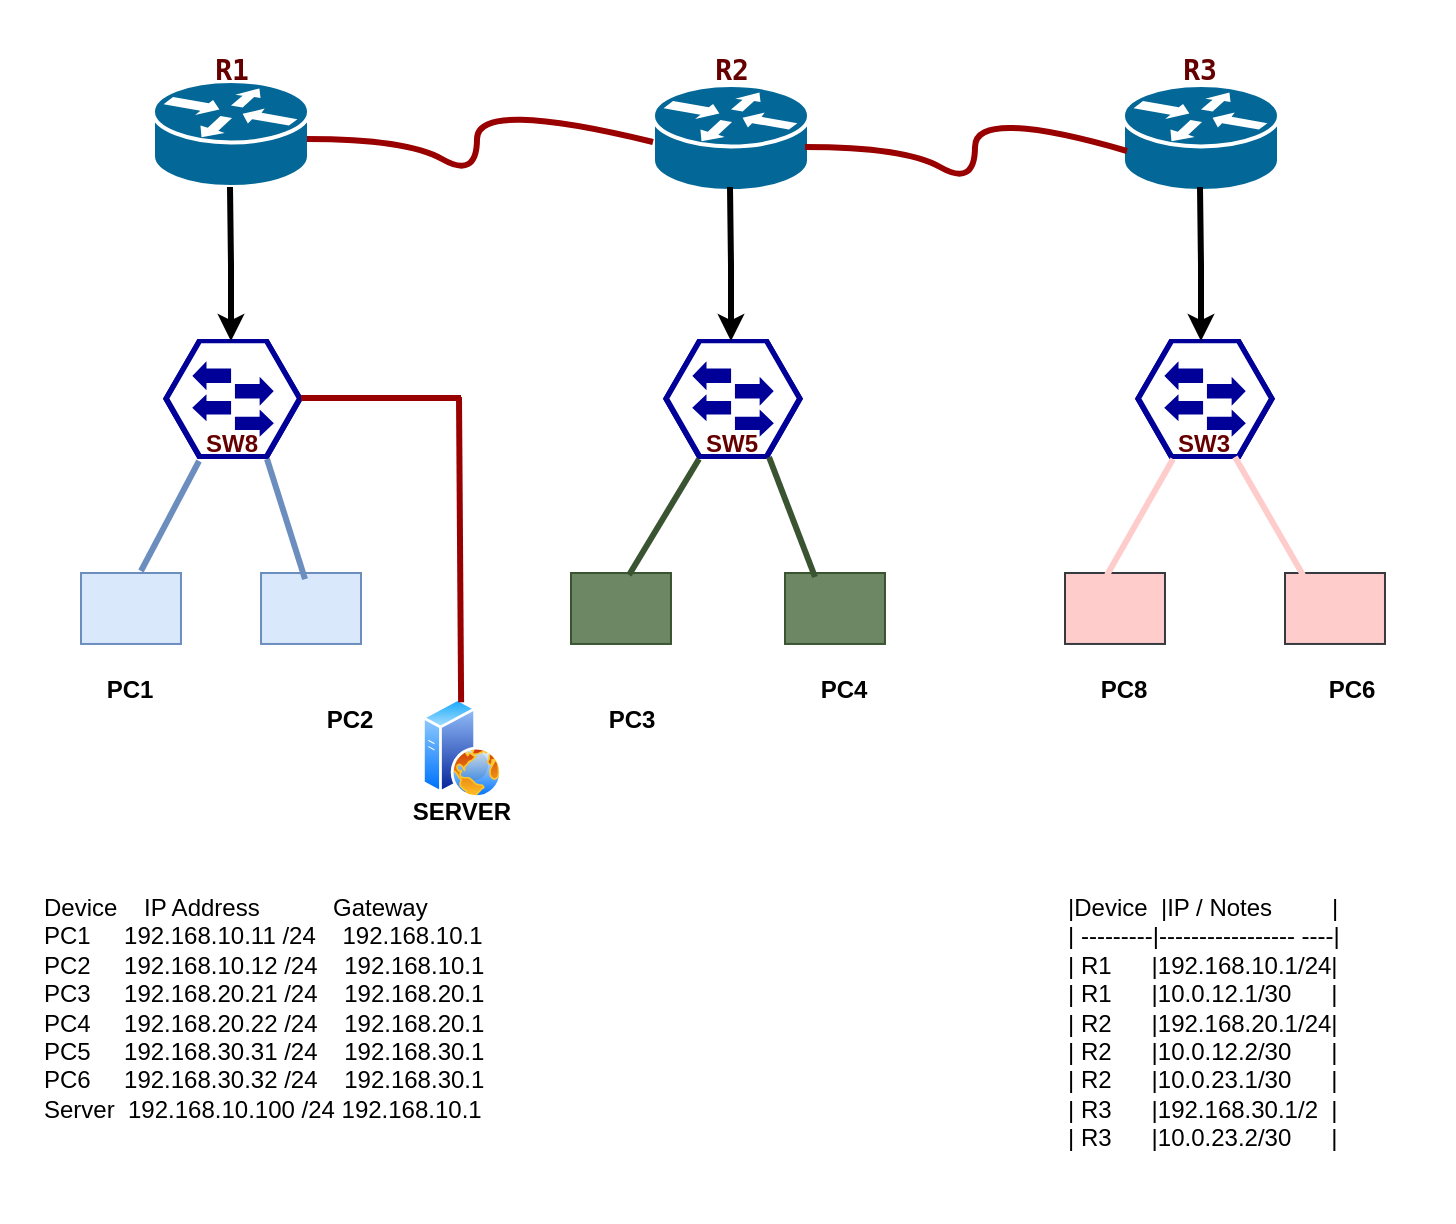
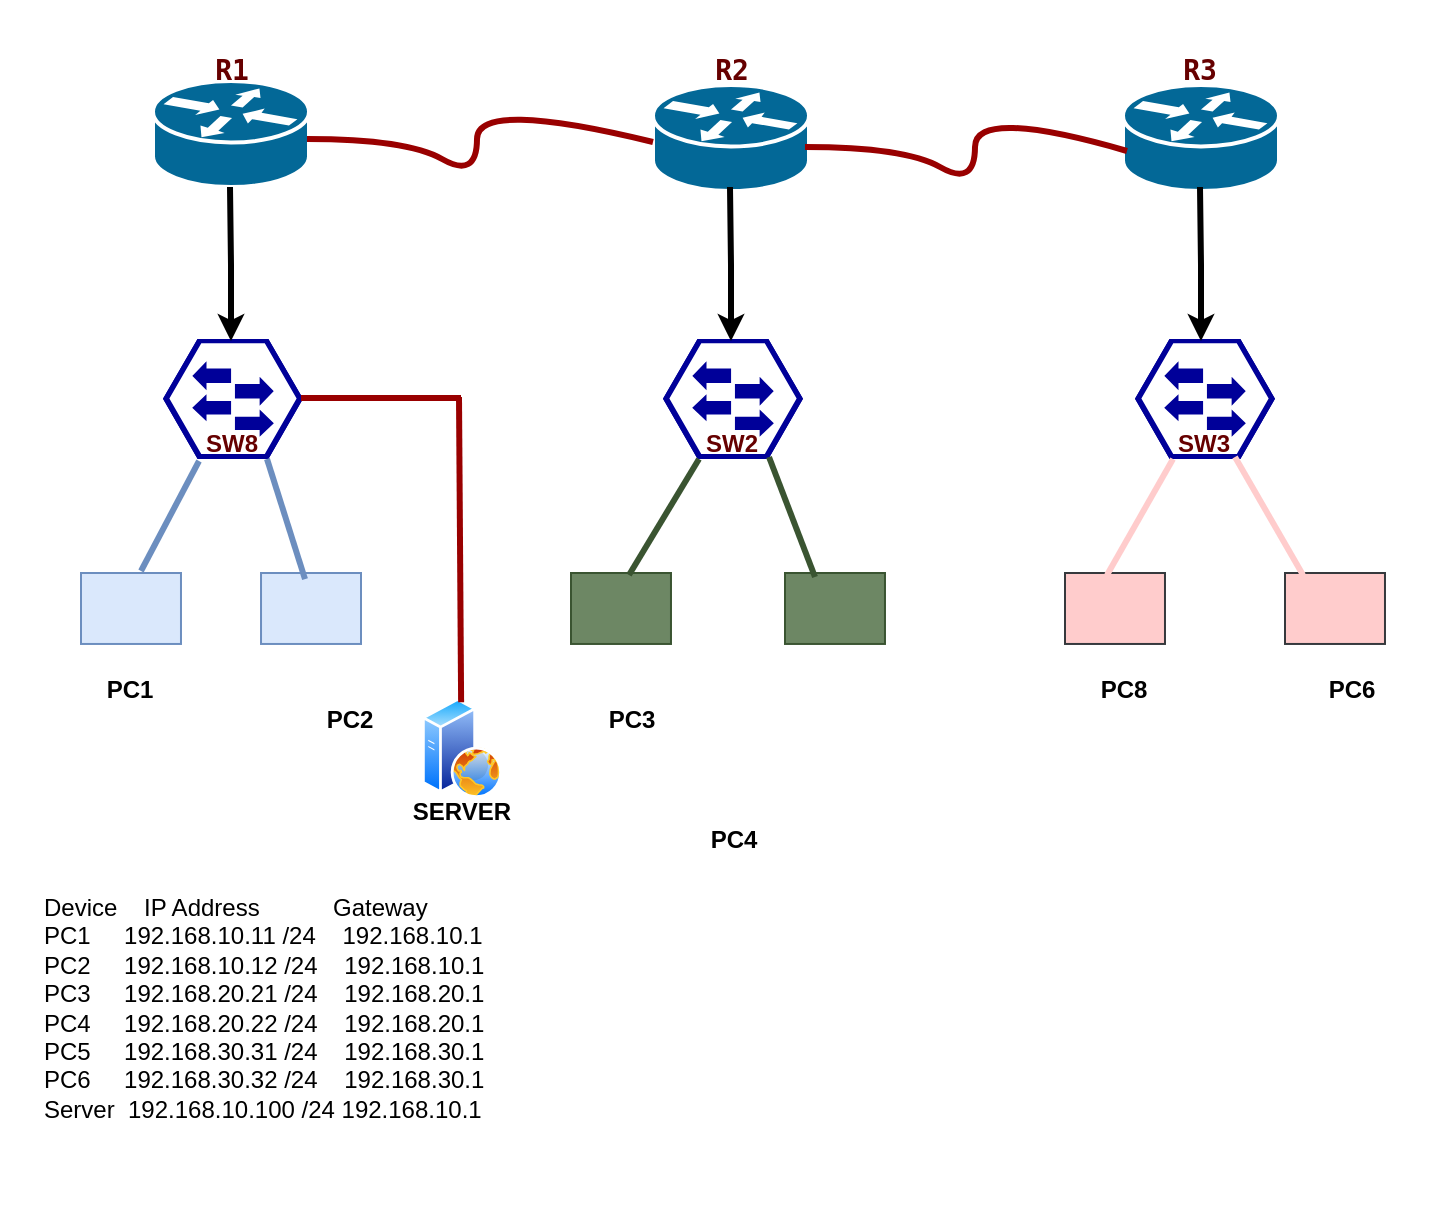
node "SW5": label "SW5" -> "SW2"
node "PC4": moved (845, 691) -> (735, 841)
node "|Device |IP / Notes | | ---------|----------------- ----| | R1 |192.168.10.1/24| | R1 |10.0.12.1/30 | | R2 |192.168.20.1/24| | R2 |10.0.12.2/30 | | R2 |10.0.23.1/30 | | R3 |192.168.30.1/2 | | R3 |10.0.23.2/30 |": removed
